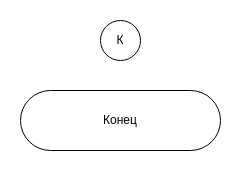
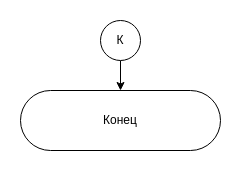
edge "К" -> "Конец": added
